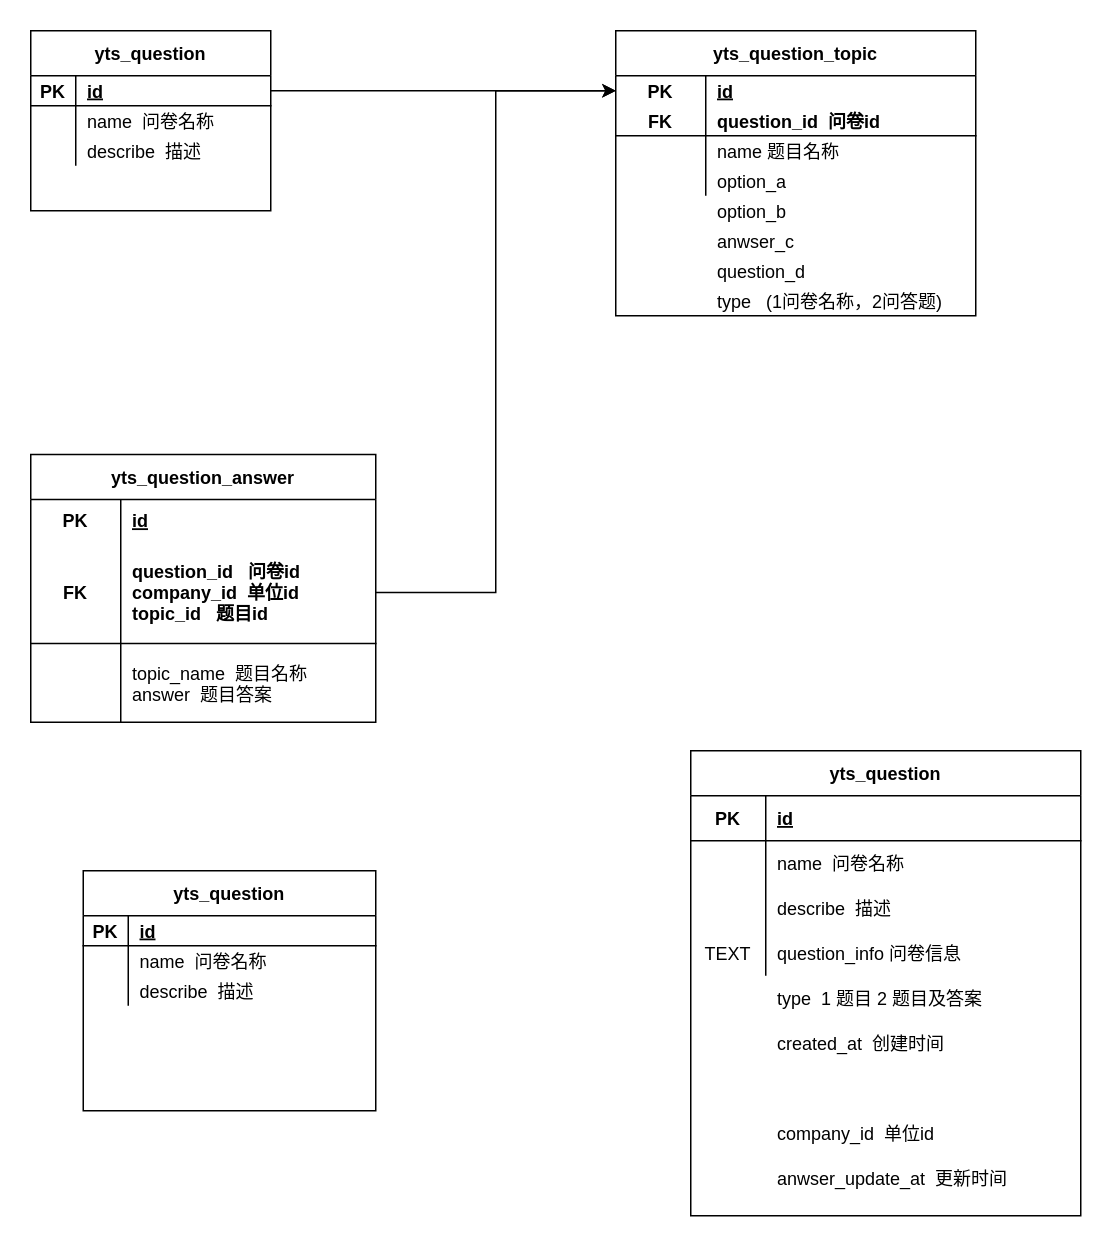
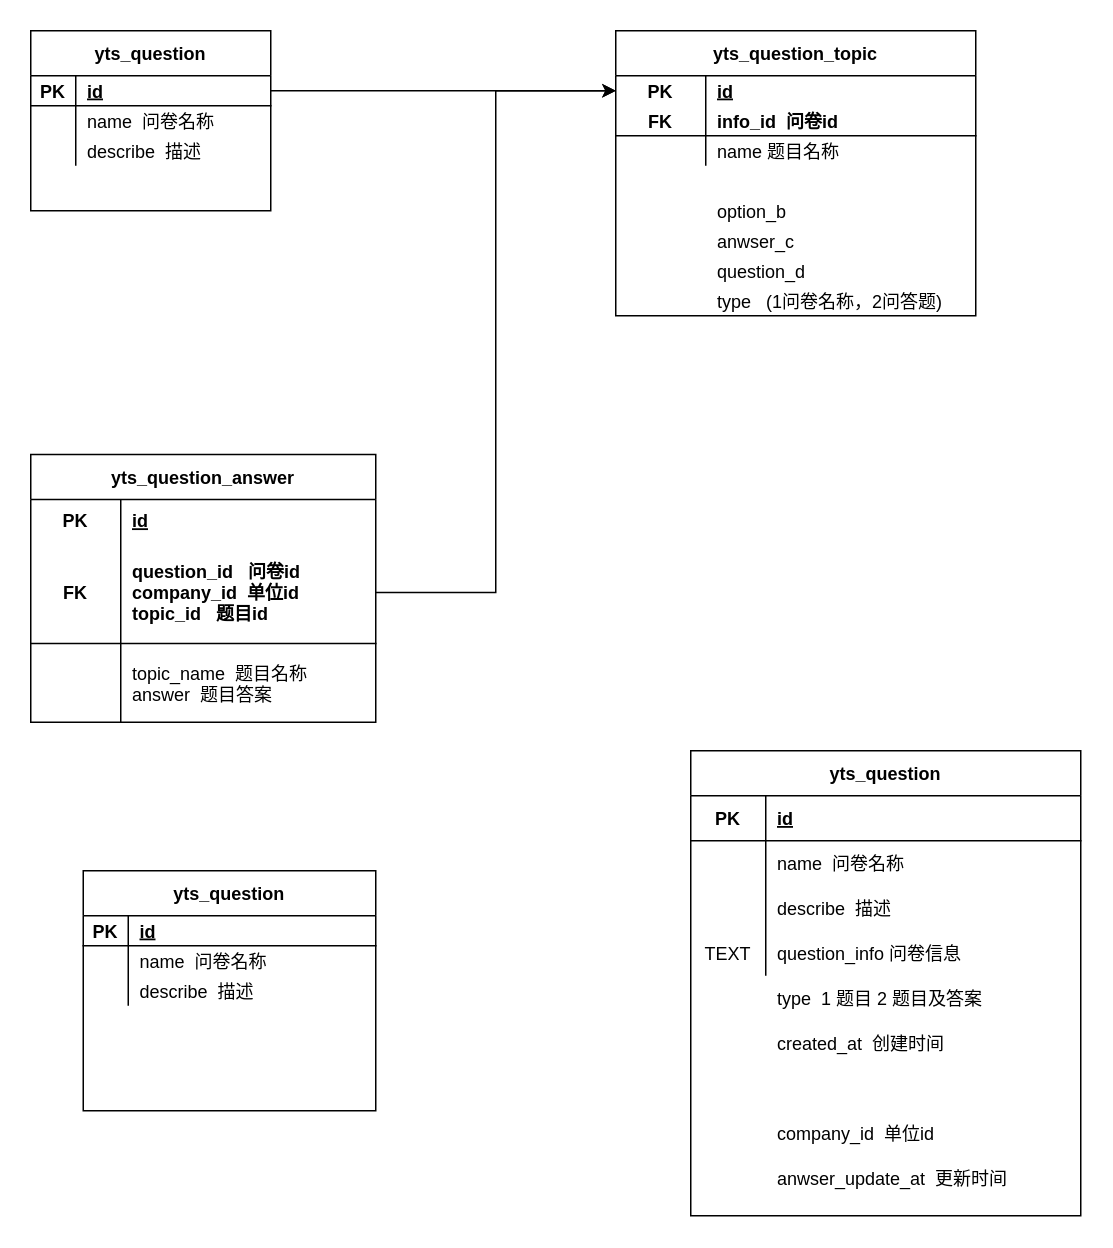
node "question_id 问卷id": label "question_id 问卷id" -> "info_id 问卷id"
node "option_a": removed
